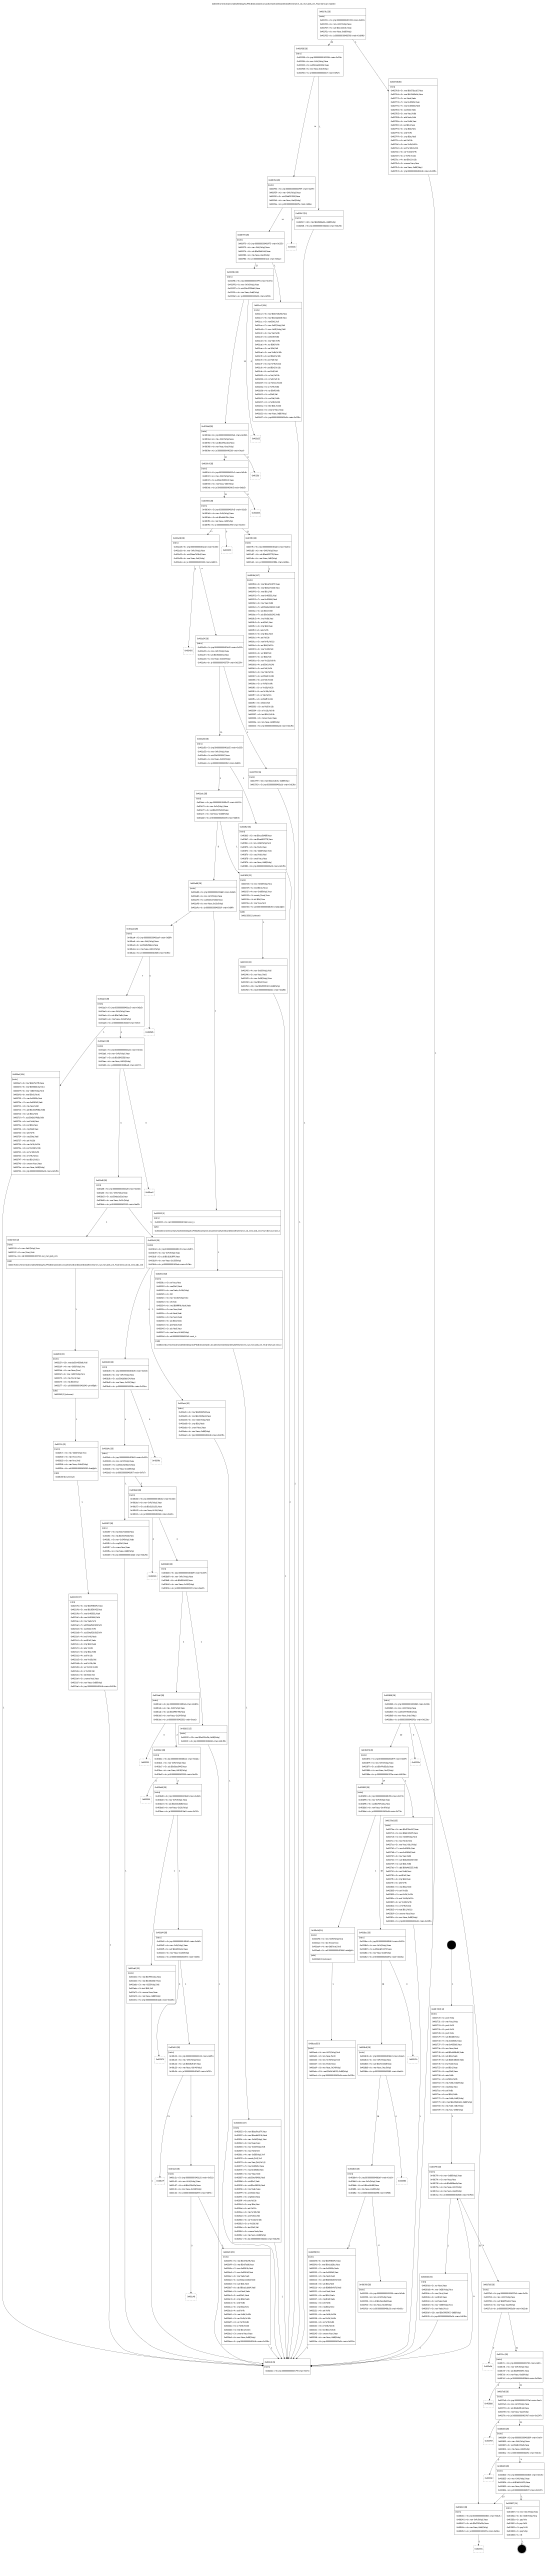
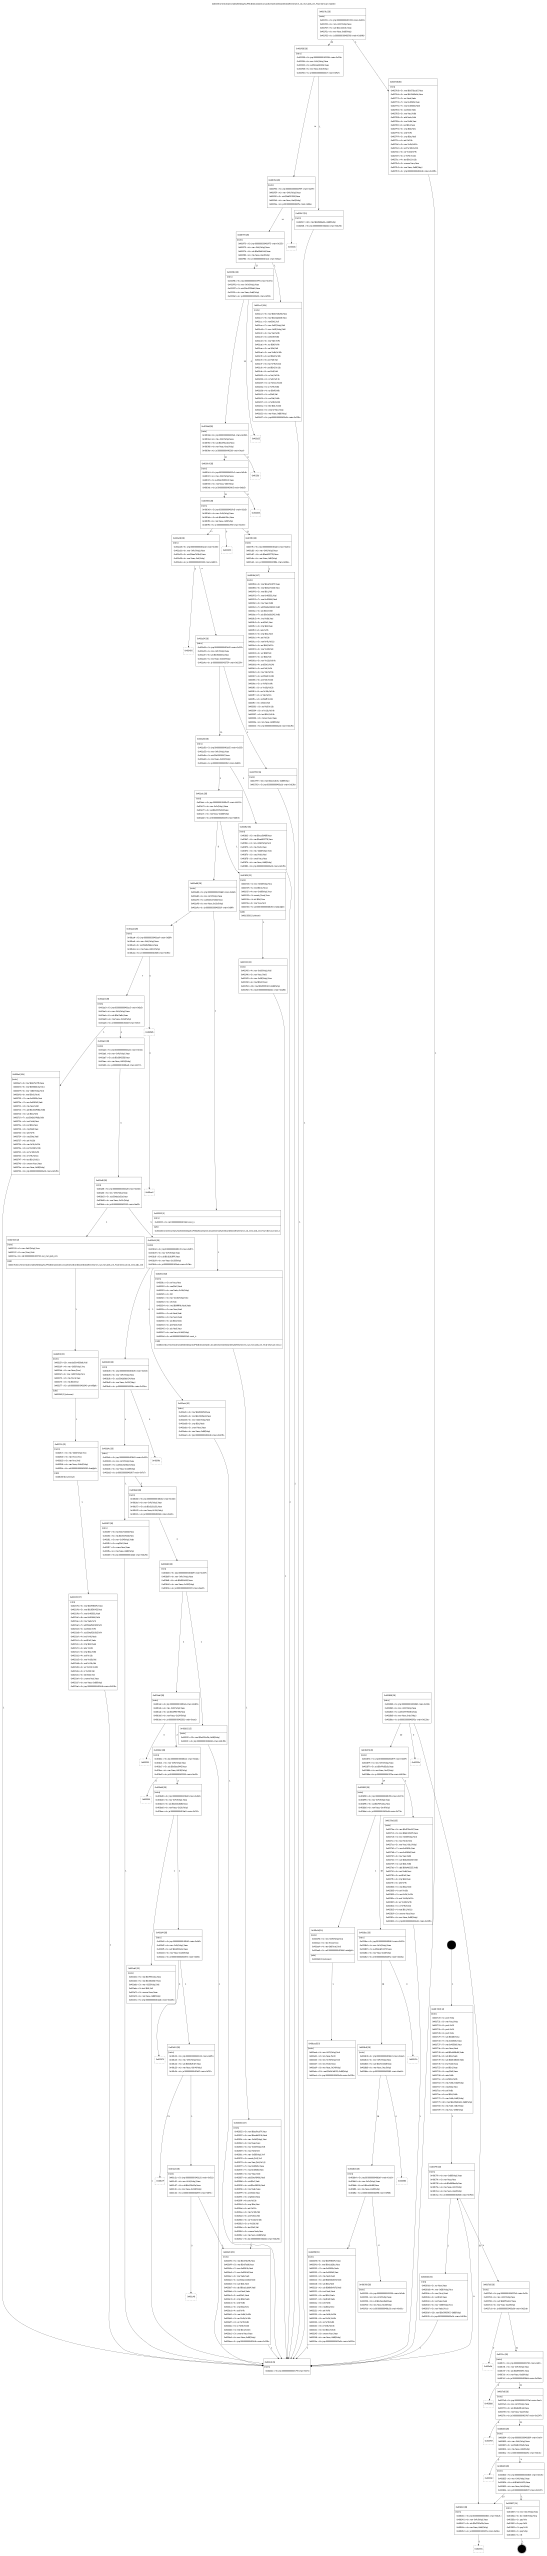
edge "0x401adc [28]" -> "0x401ee9": now "0x402685" -> "0x401ee9"
node "0x4022eb": removed
edge "0x402052 [117]" -> "0x402a1b [5]": now "0x402052 [117]" -> "0x402694 [91]"
